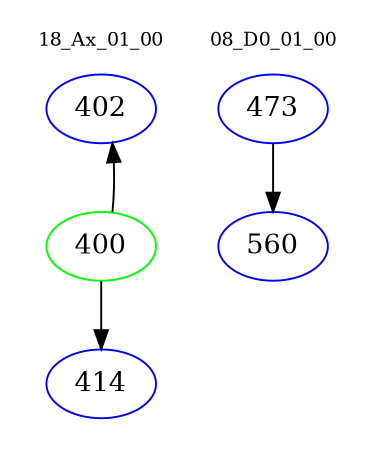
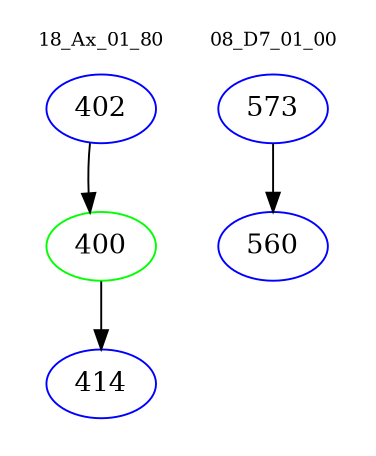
cluster "18_Ax_01_00": label "18_Ax_01_00" -> "18_Ax_01_80"
cluster "08_D0_01_00": label "08_D0_01_00" -> "08_D7_01_00"
node "473": label "473" -> "573"
edge "400" -> "402": reversed
